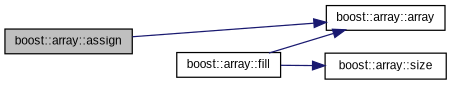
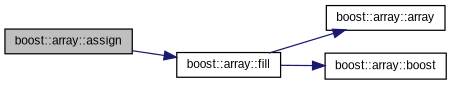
edge "boost::array::assign" -> "boost::array::array": now "boost::array::assign" -> "boost::array::fill"
node "boost::array::size": label "boost::array::size" -> "boost::array::boost"
